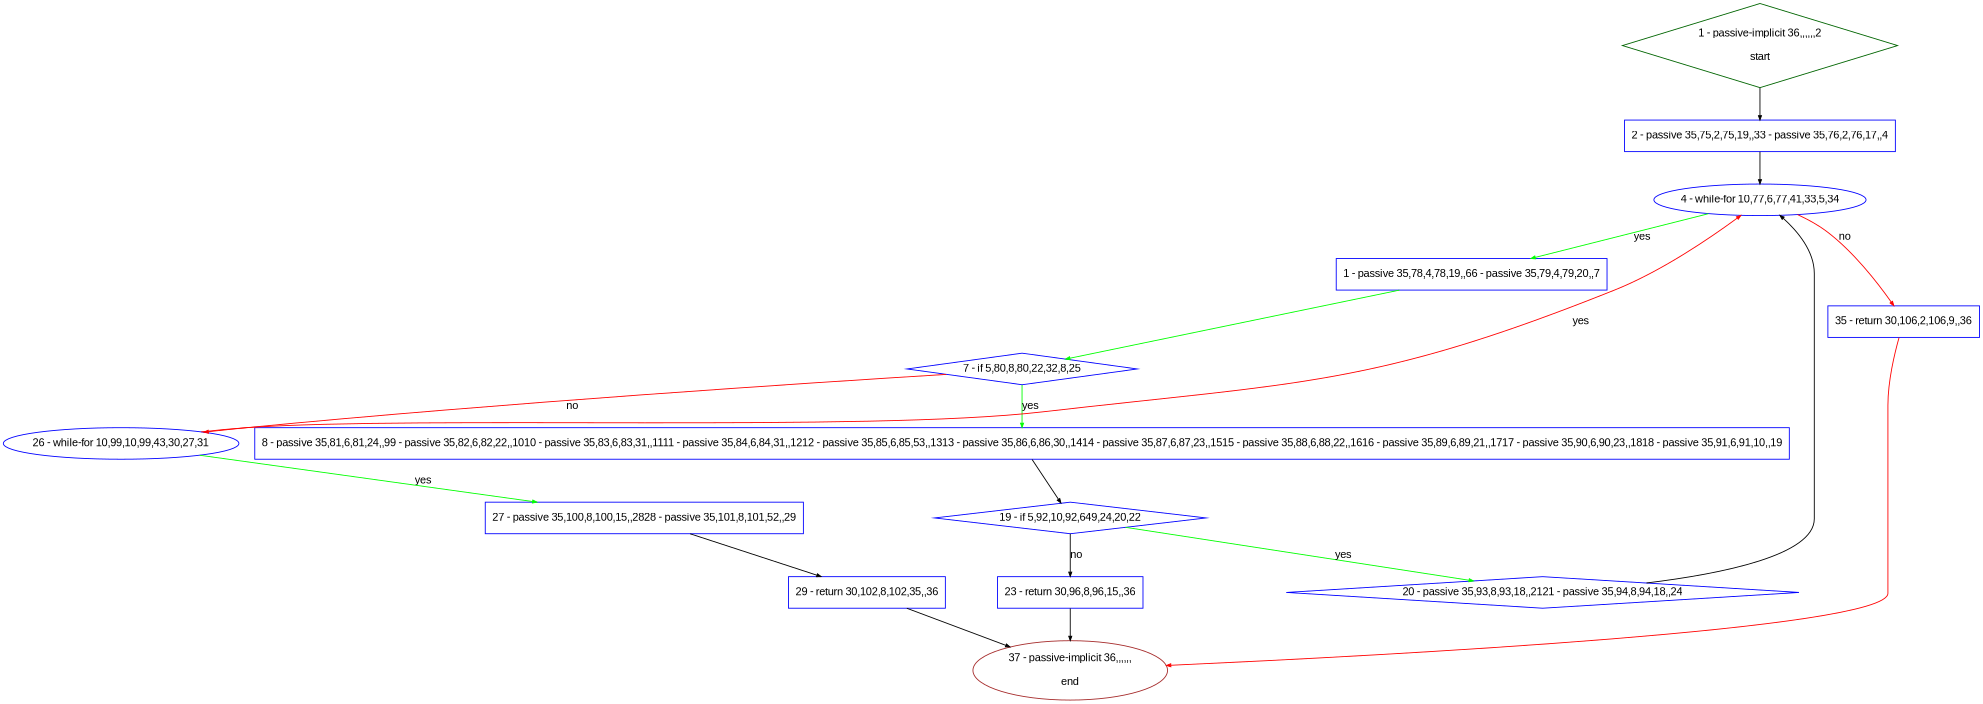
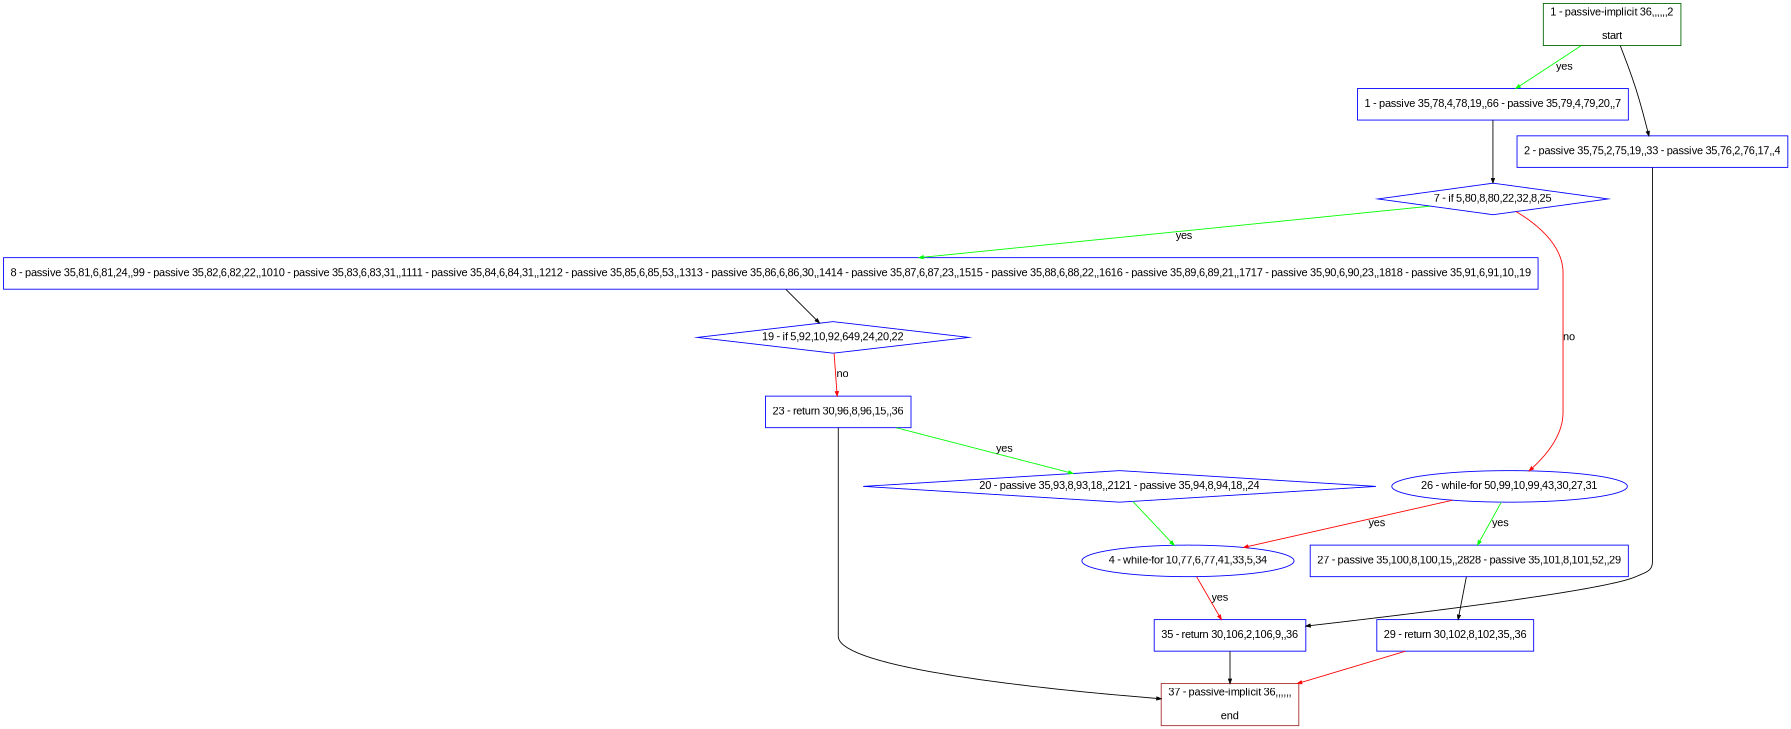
node "1 - passive-implicit 36,,,,,,2 start": shape diamond -> box
edge "2 - passive 35,75,2,75,19,,33 - passive 35,76,2,76,17,,4" -> "4 - while-for 10,77,6,77,41,33,5,34": now "2 - passive 35,75,2,75,19,,33 - passive 35,76,2,76,17,,4" -> "35 - return 30,106,2,106,9,,36"
edge "4 - while-for 10,77,6,77,41,33,5,34" -> "1 - passive 35,78,4,78,19,,66 - passive 35,79,4,79,20,,7": now "1 - passive-implicit 36,,,,,,2 start" -> "1 - passive 35,78,4,78,19,,66 - passive 35,79,4,79,20,,7"
edge "4 - while-for 10,77,6,77,41,33,5,34" -> "35 - return 30,106,2,106,9,,36": label "no" -> "yes"
edge "1 - passive 35,78,4,78,19,,66 - passive 35,79,4,79,20,,7" -> "7 - if 5,80,8,80,22,32,8,25": color #00ff00 -> #000000
node "26 - while-for 10,99,10,99,43,30,27,31": label "26 - while-for 10,99,10,99,43,30,27,31" -> "26 - while-for 50,99,10,99,43,30,27,31"
edge "20 - passive 35,93,8,93,18,,2121 - passive 35,94,8,94,18,,24" -> "4 - while-for 10,77,6,77,41,33,5,34": color #000000 -> #00ff00
edge "19 - if 5,92,10,92,649,24,20,22" -> "23 - return 30,96,8,96,15,,36": color #000000 -> #ff0000
edge "19 - if 5,92,10,92,649,24,20,22" -> "20 - passive 35,93,8,93,18,,2121 - passive 35,94,8,94,18,,24": now "23 - return 30,96,8,96,15,,36" -> "20 - passive 35,93,8,93,18,,2121 - passive 35,94,8,94,18,,24"
edge "29 - return 30,102,8,102,35,,36" -> "37 - passive-implicit 36,,,,,, end": color #000000 -> #ff0000
edge "35 - return 30,106,2,106,9,,36" -> "37 - passive-implicit 36,,,,,, end": color #ff0000 -> #000000
node "37 - passive-implicit 36,,,,,, end": shape ellipse -> box
